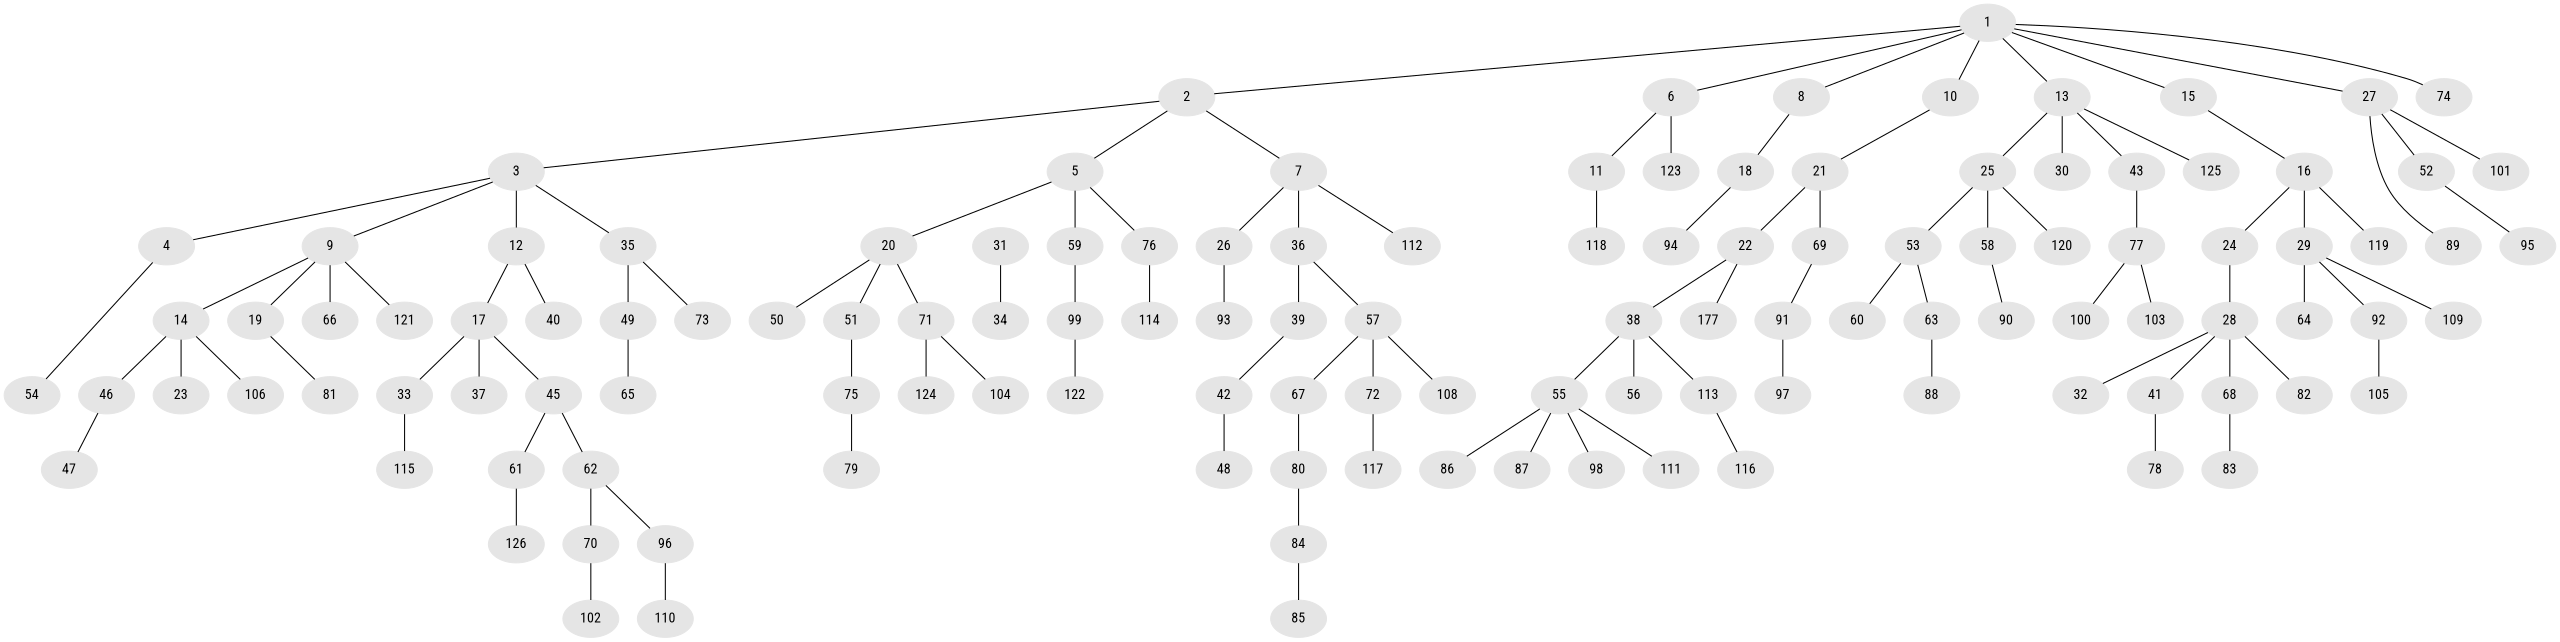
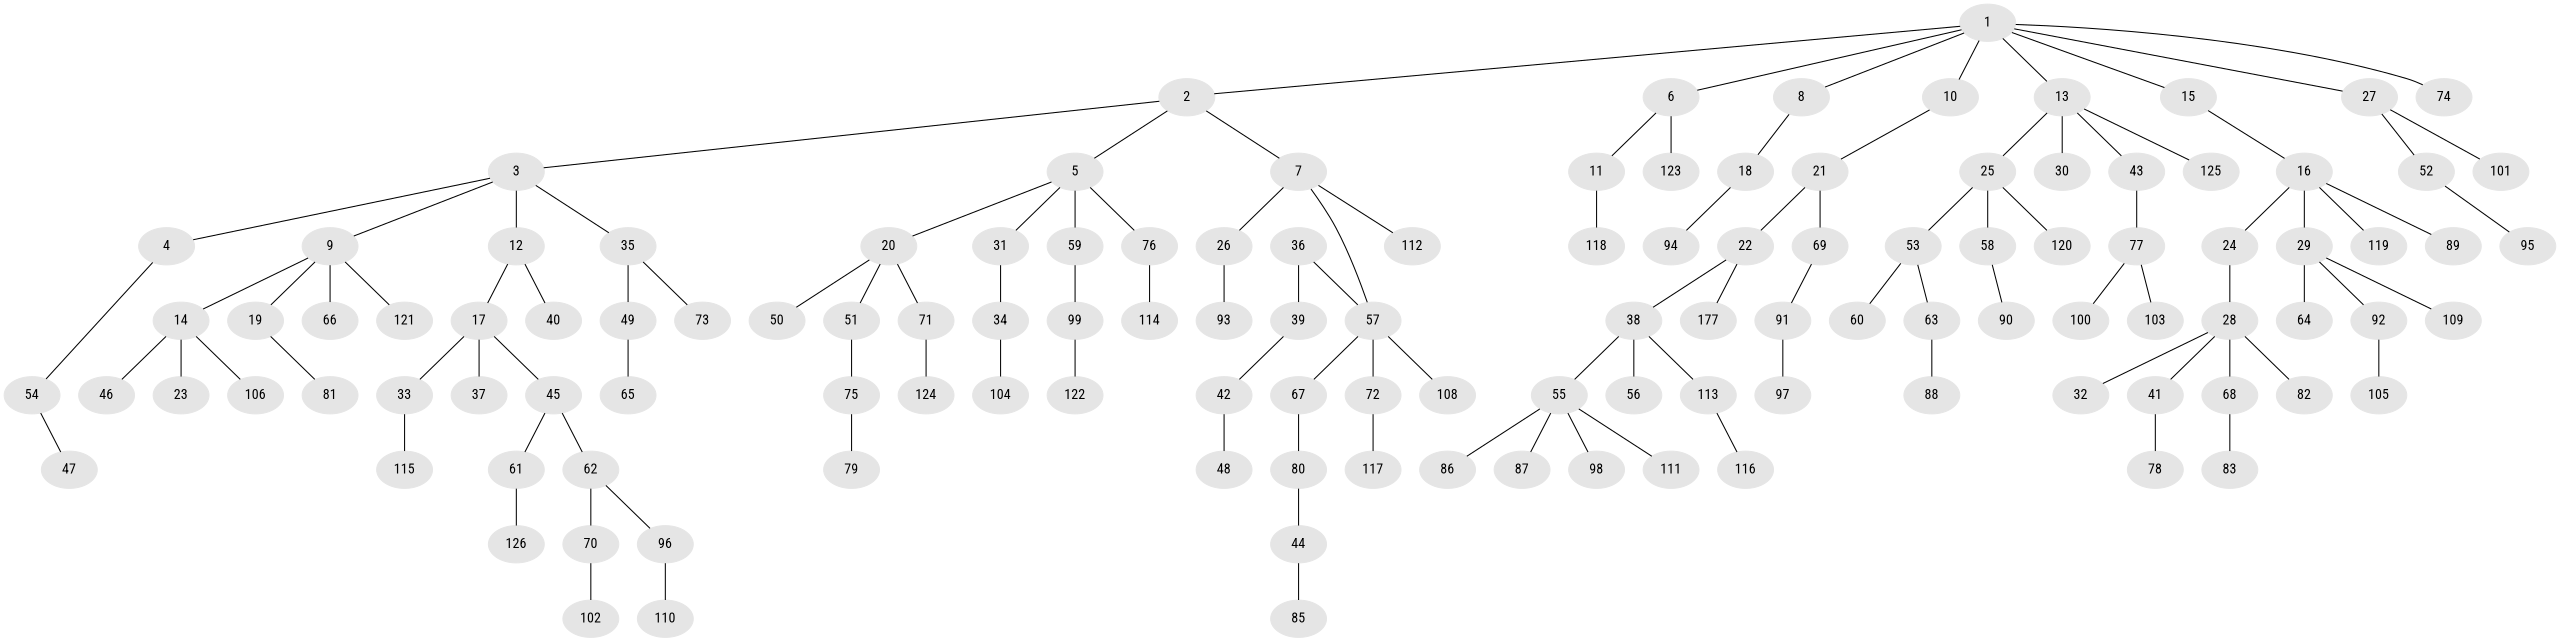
edge "27" -- "89": now "16" -- "89"
edge "5" -- "31": added
edge "7" -- "36": now "7" -- "57"
edge "71" -- "104": now "34" -- "104"
edge "46" -- "47": now "54" -- "47"
node "84": label "84" -> "44"
